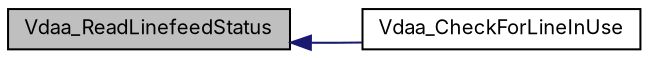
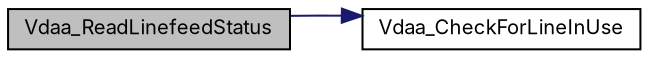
edge "Vdaa_CheckForLineInUse" -> "Vdaa_ReadLinefeedStatus": reversed
